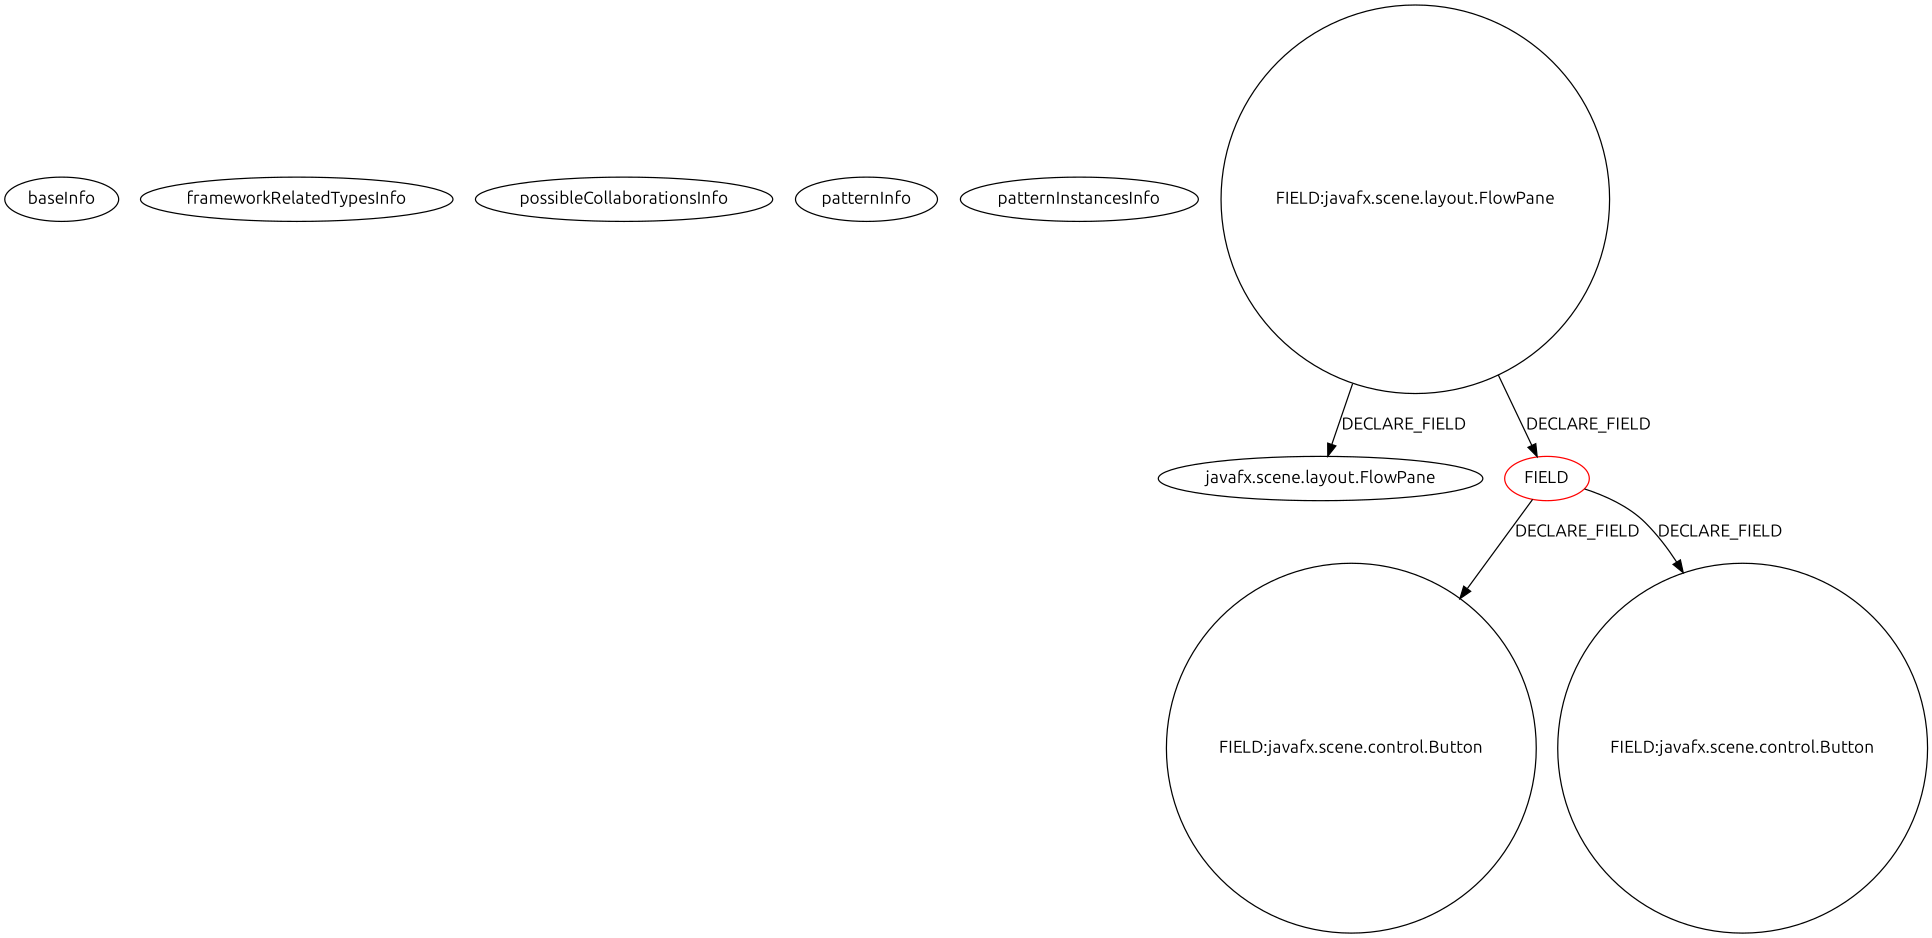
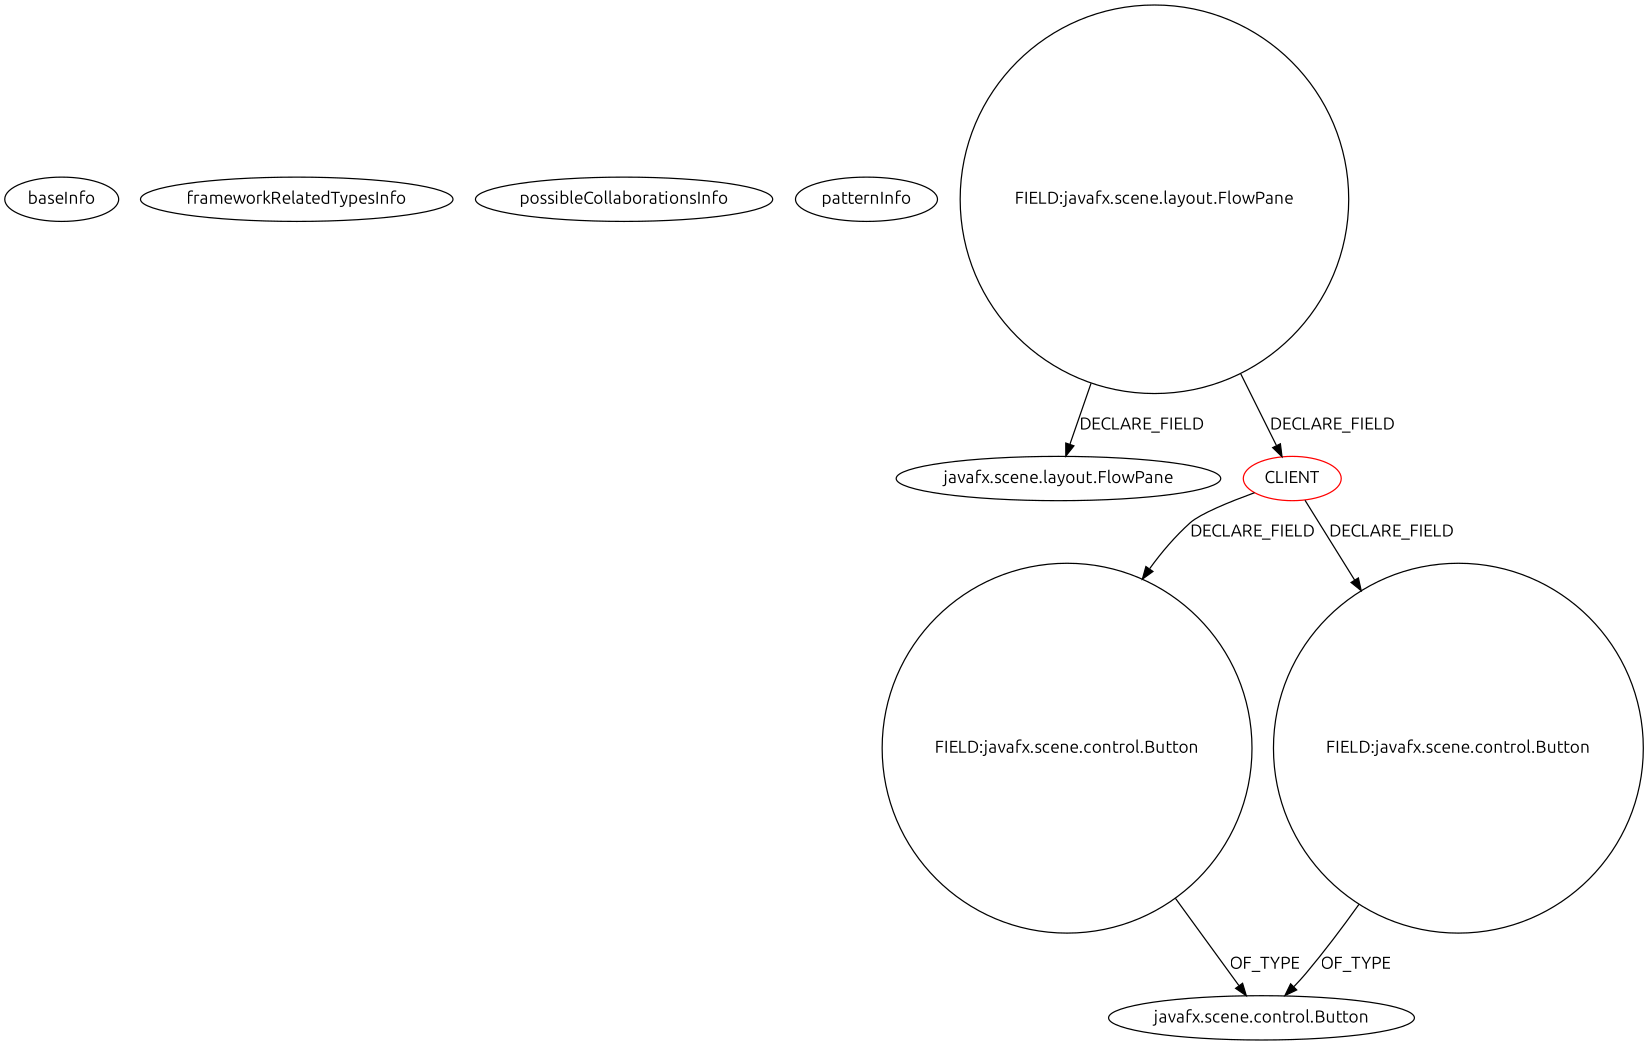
node "patternInstancesInfo": removed
node "FIELD": label "FIELD" -> "CLIENT"
node "javafx.scene.control.Button": added
